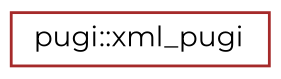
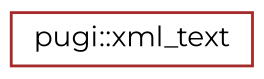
node "pugi::xml_pugi": label "pugi::xml_pugi" -> "pugi::xml_text"
